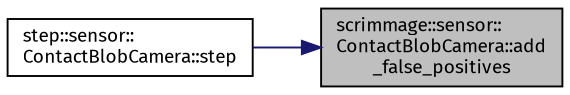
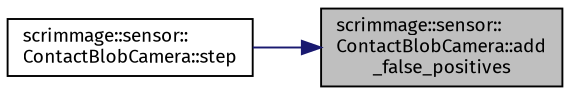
node "step::sensor:: ContactBlobCamera::step": label "step::sensor:: ContactBlobCamera::step" -> "scrimmage::sensor:: ContactBlobCamera::step"
